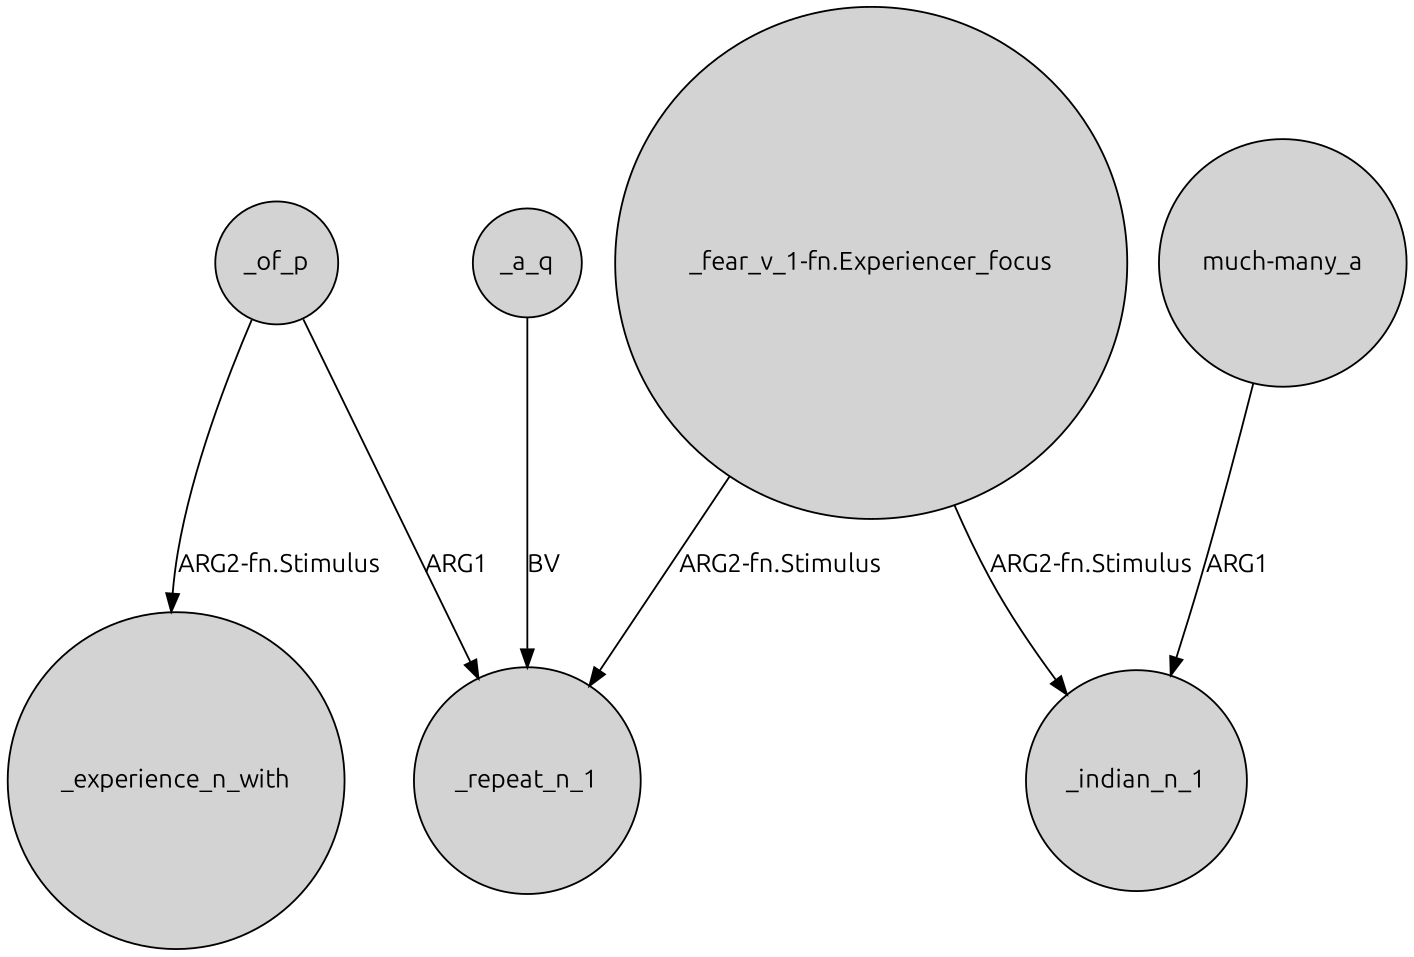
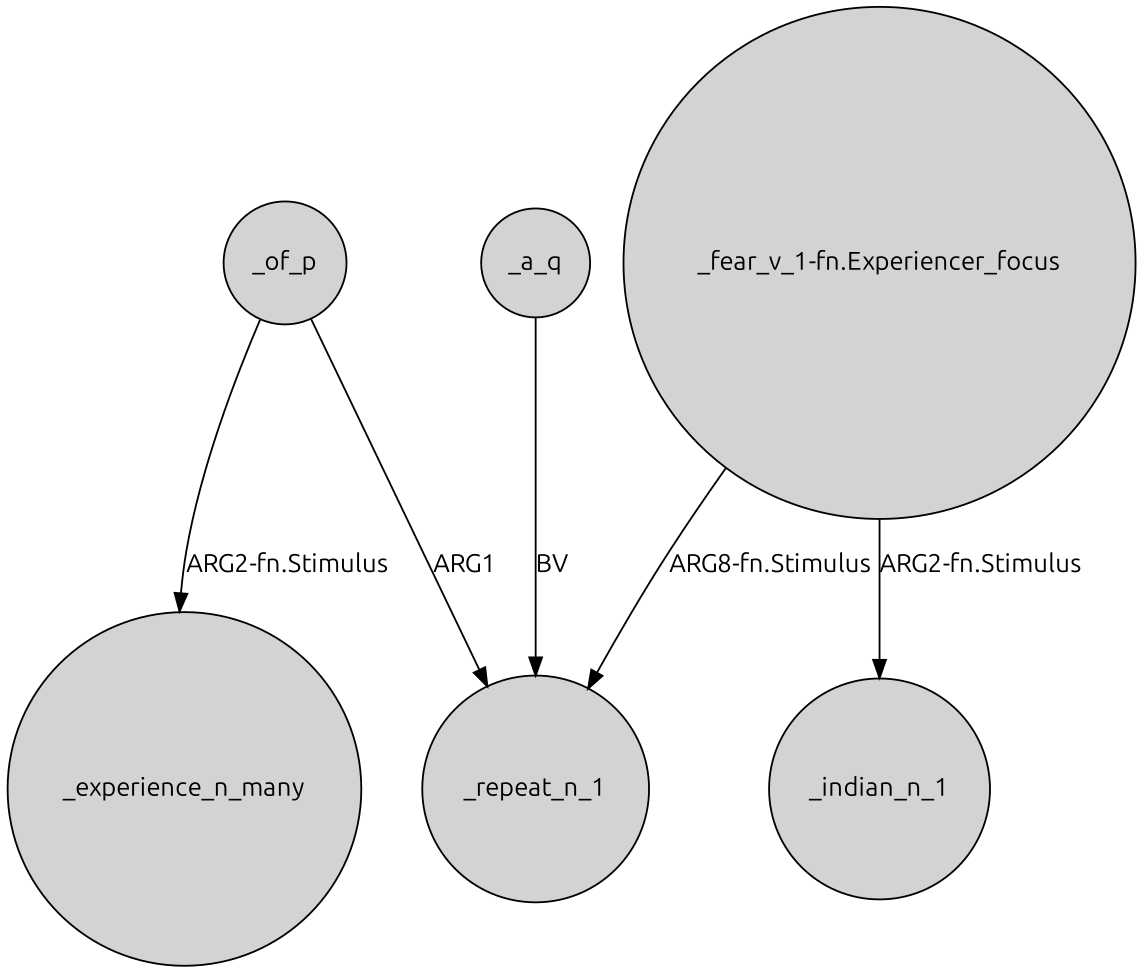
node "much-many_a": removed
edge "_fear_v_1-fn.Experiencer_focus" -> "_repeat_n_1": label "ARG2-fn.Stimulus" -> "ARG8-fn.Stimulus"
node "_experience_n_with": label "_experience_n_with" -> "_experience_n_many"
